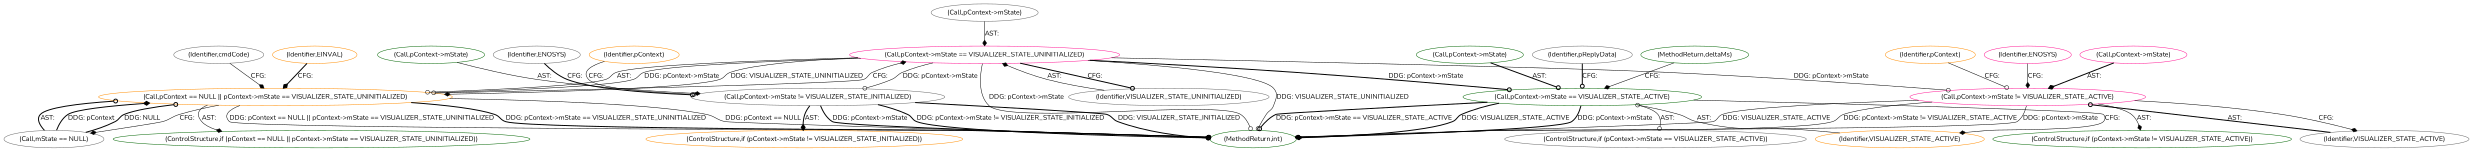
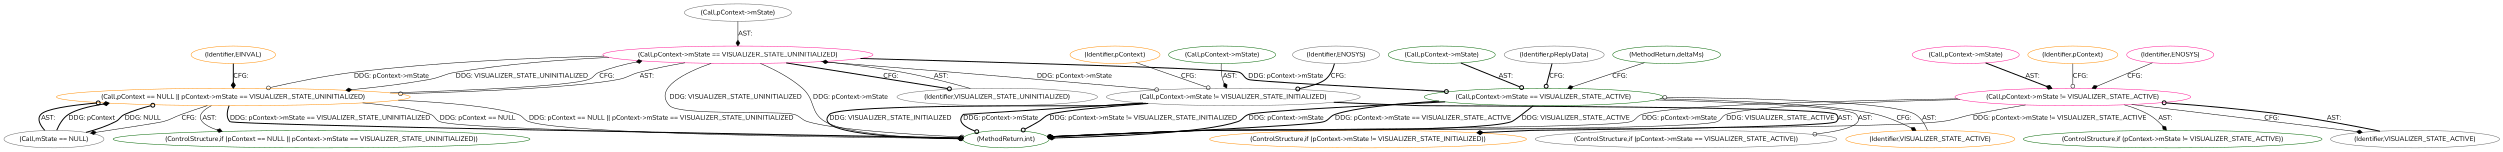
node "(Identifier,cmdCode)": removed
edge "(Call,pContext->mState == VISUALIZER_STATE_UNINITIALIZED)" -> "(Call,pContext->mState != VISUALIZER_STATE_ACTIVE)": removed, label "DDG: pContext->mState"
